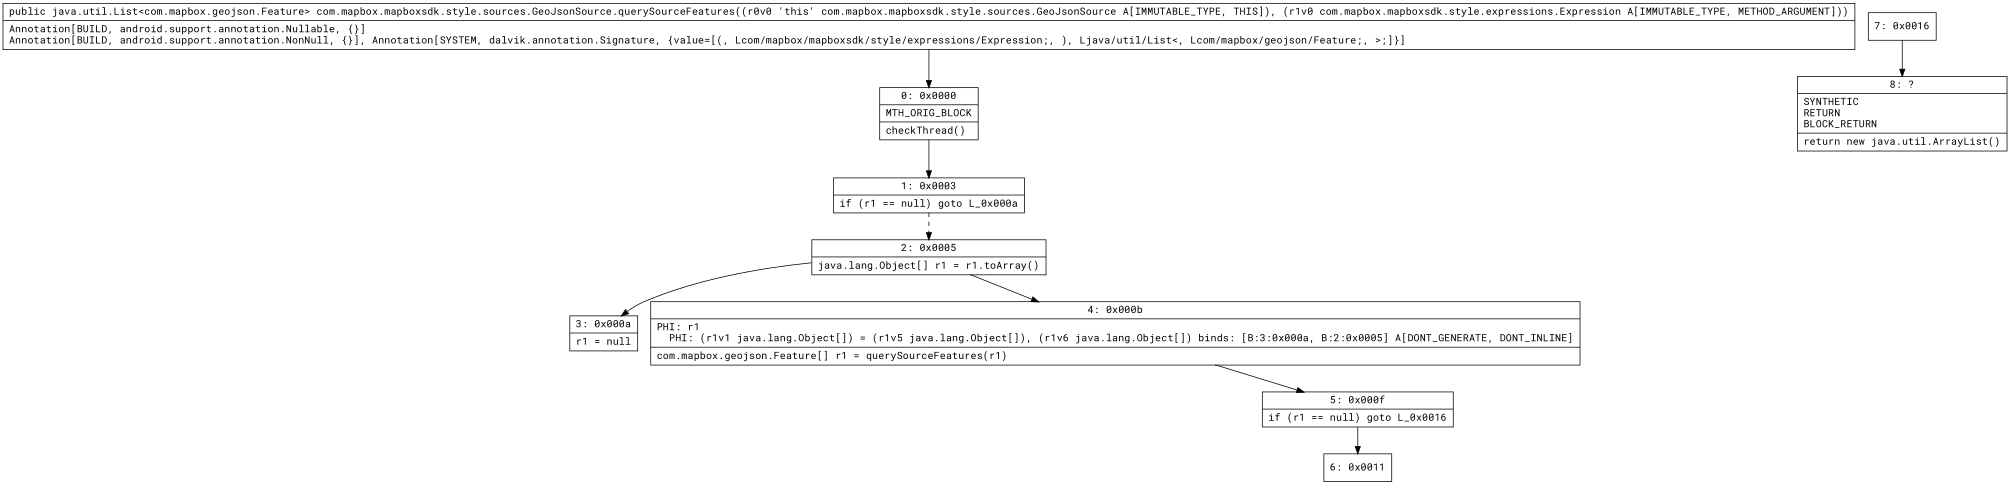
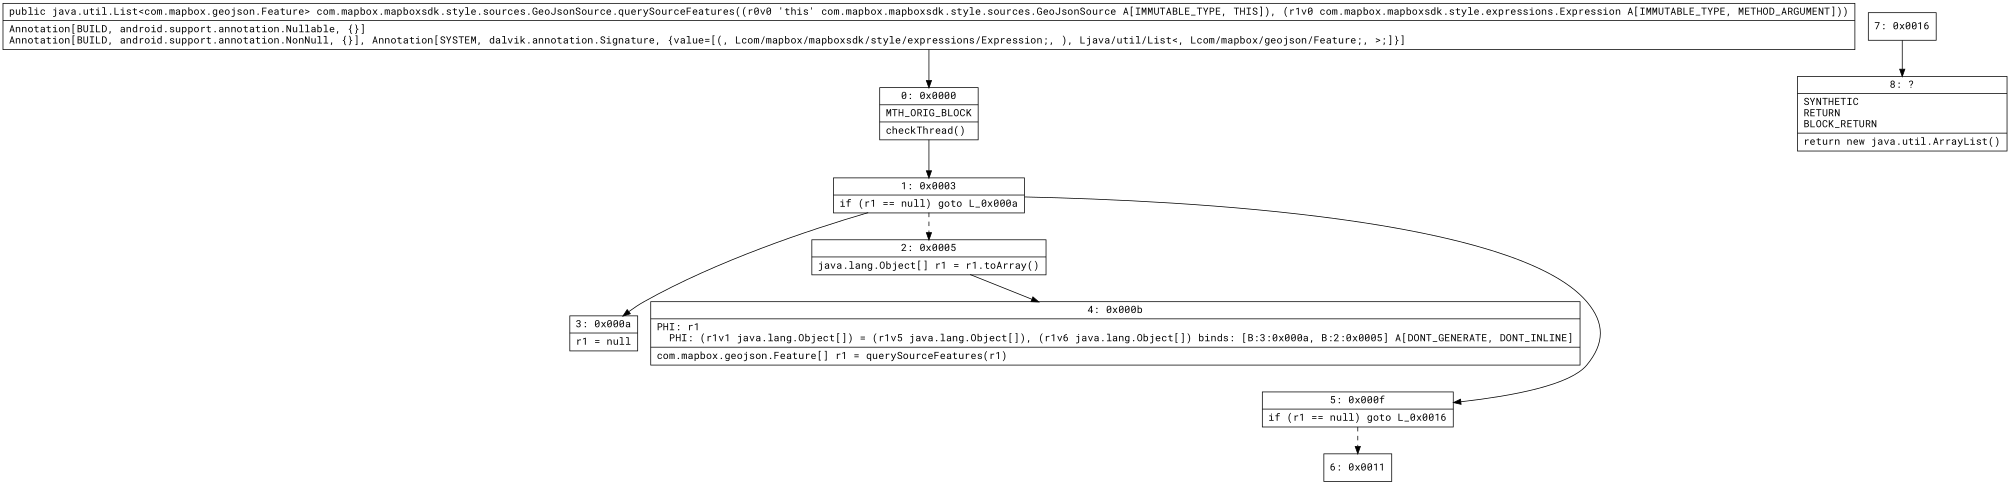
edge "2: 0x0005" -> "3: 0x000a": now "1: 0x0003" -> "3: 0x000a"
edge "4: 0x000b" -> "5: 0x000f": now "1: 0x0003" -> "5: 0x000f"
edge "5: 0x000f" -> "6: 0x0011": style solid -> dashed
